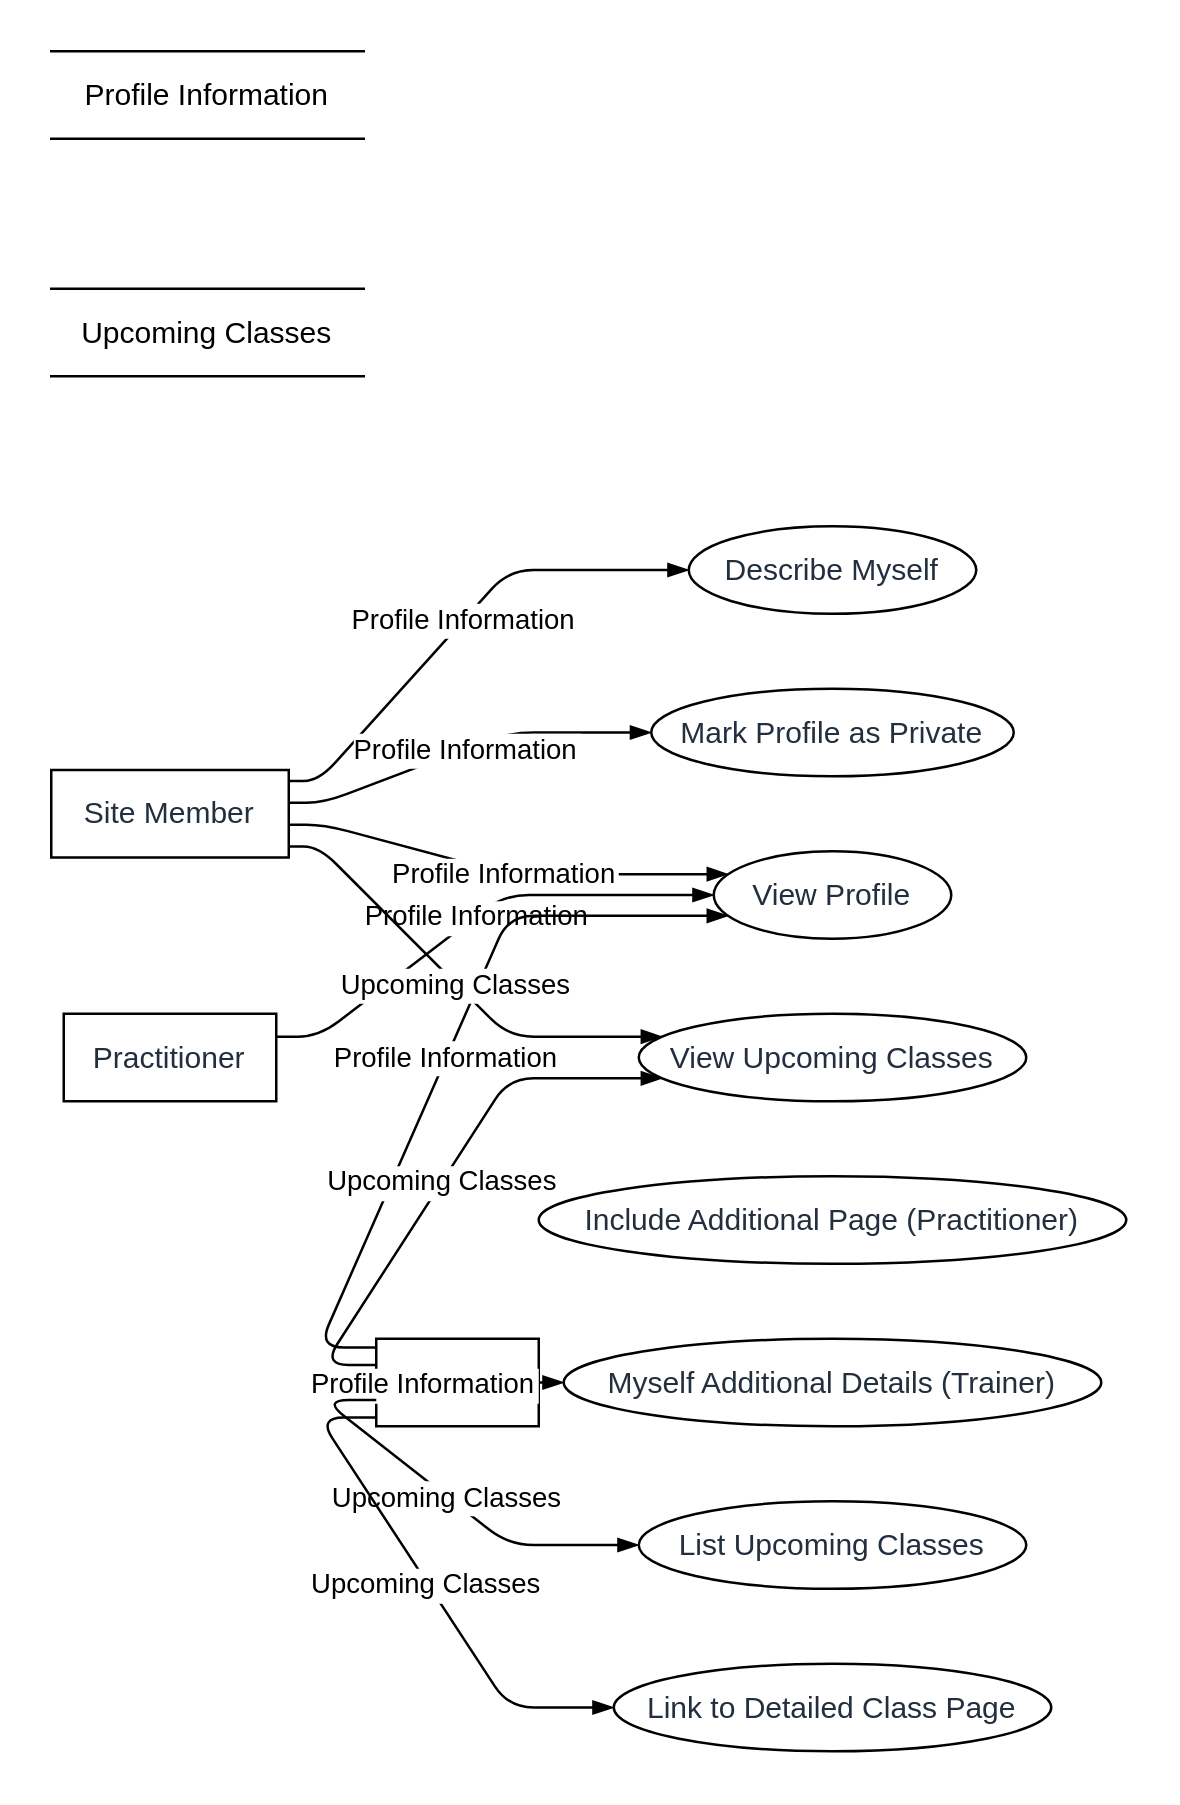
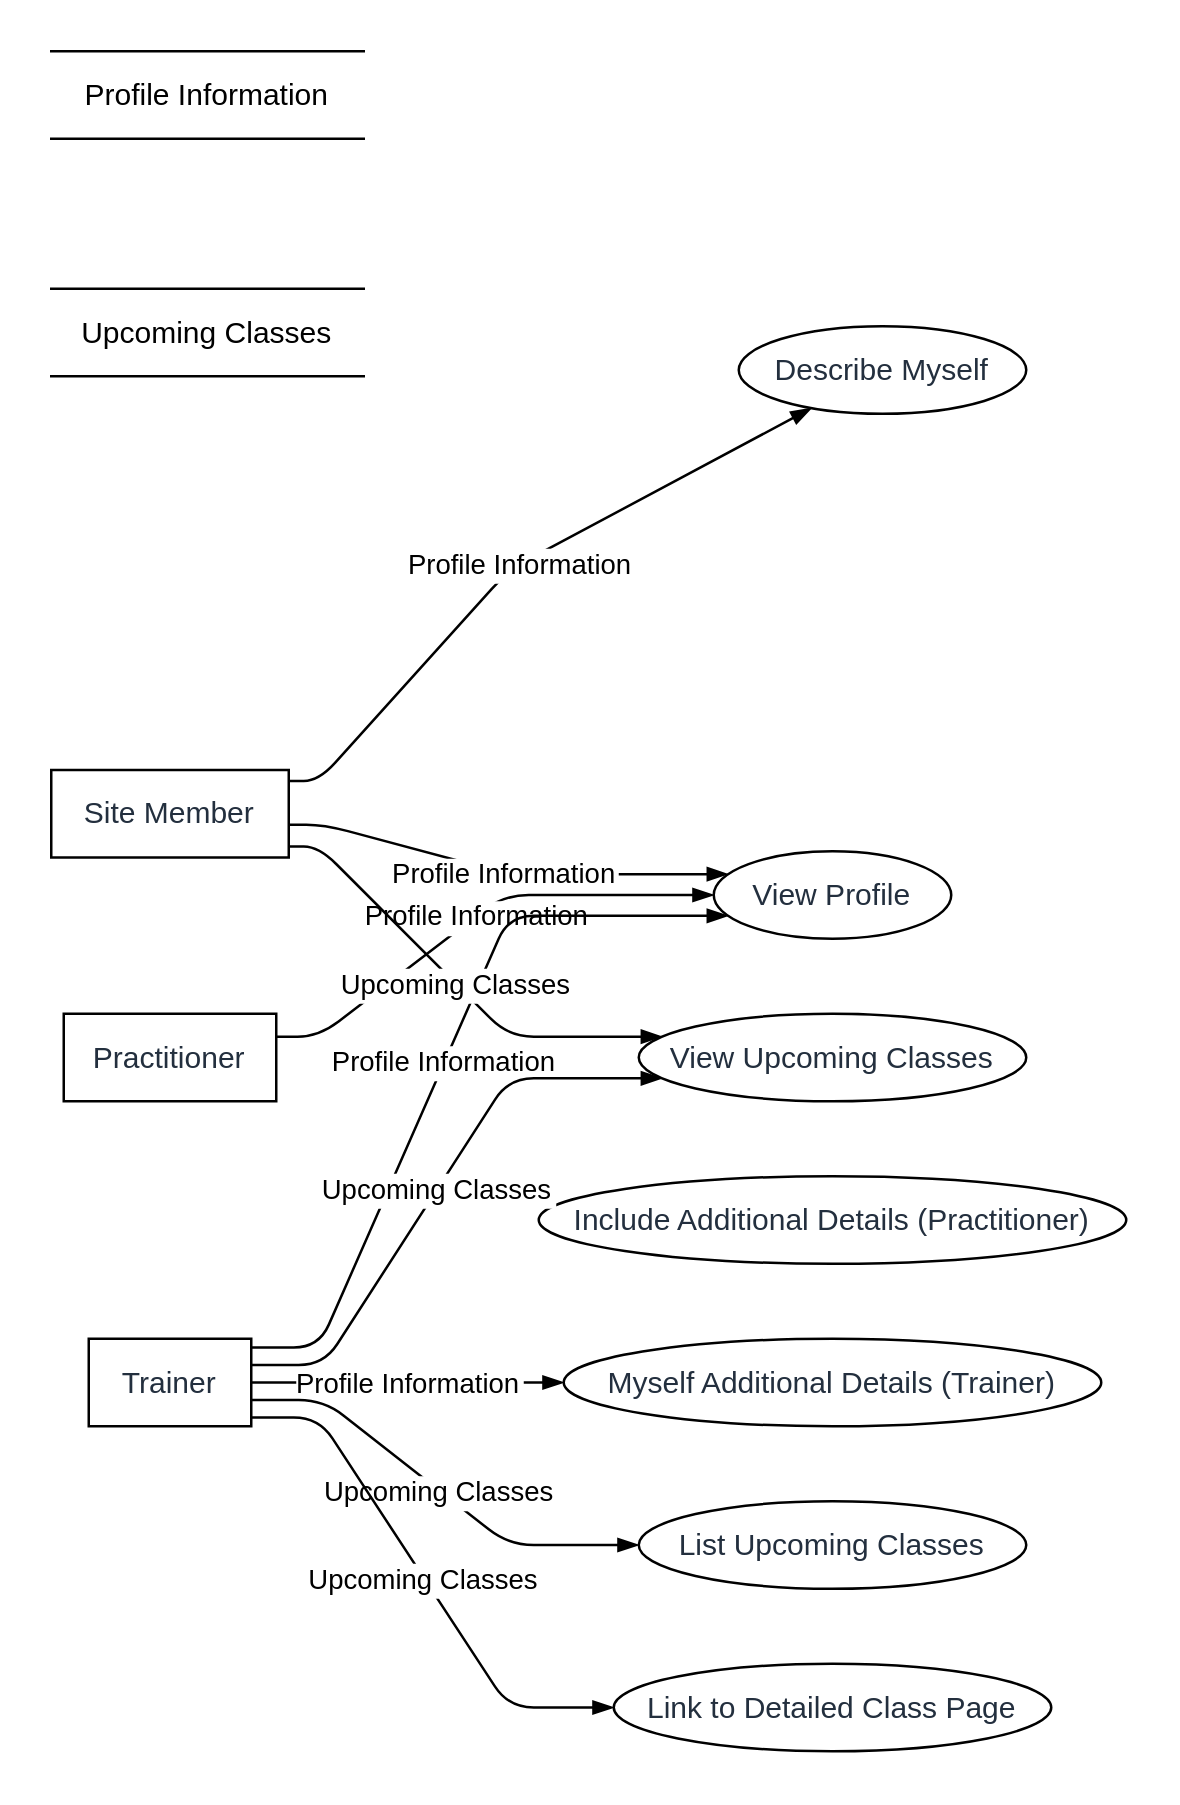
node "Describe Myself": moved (833, 570) -> (883, 370)
node "Mark Profile as Private": removed
edge "Site Member" -> "Mark Profile as Private": removed, label "Profile Information"
node "Include Additional Page (Practitioner)": label "Include Additional Page (Practitioner)" -> "Include Additional Details (Practitioner)"
node "Trainer": moved (458, 1383) -> (170, 1383)
